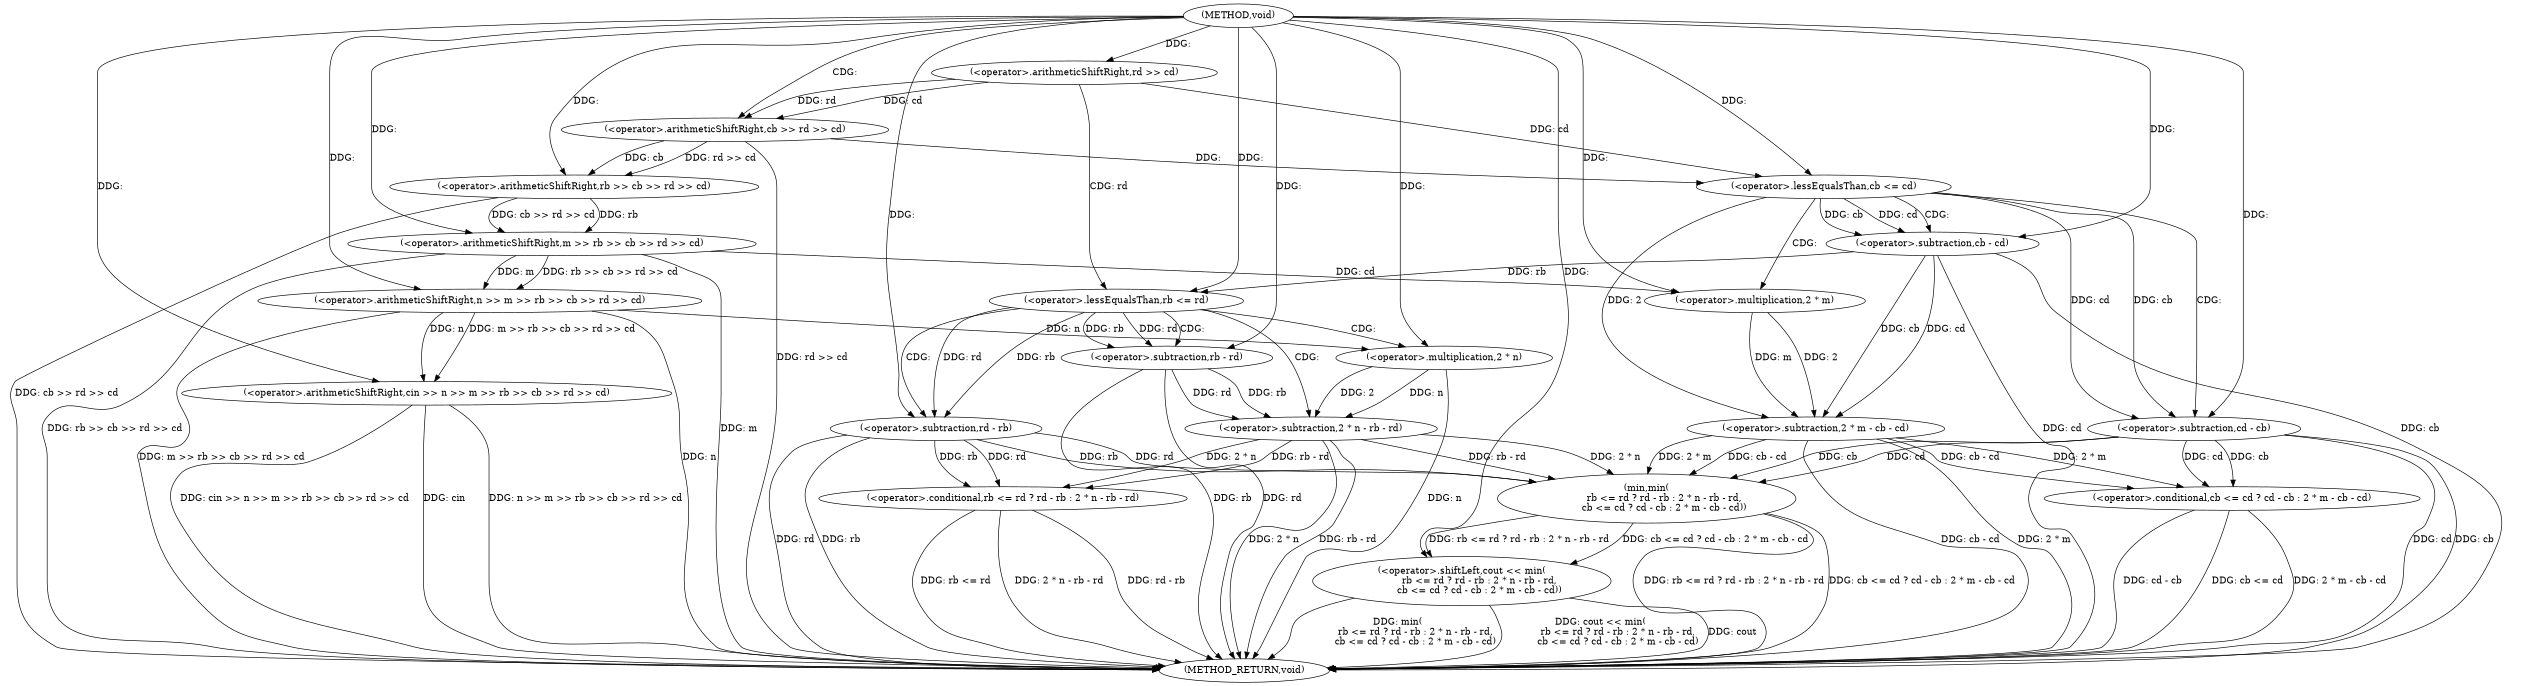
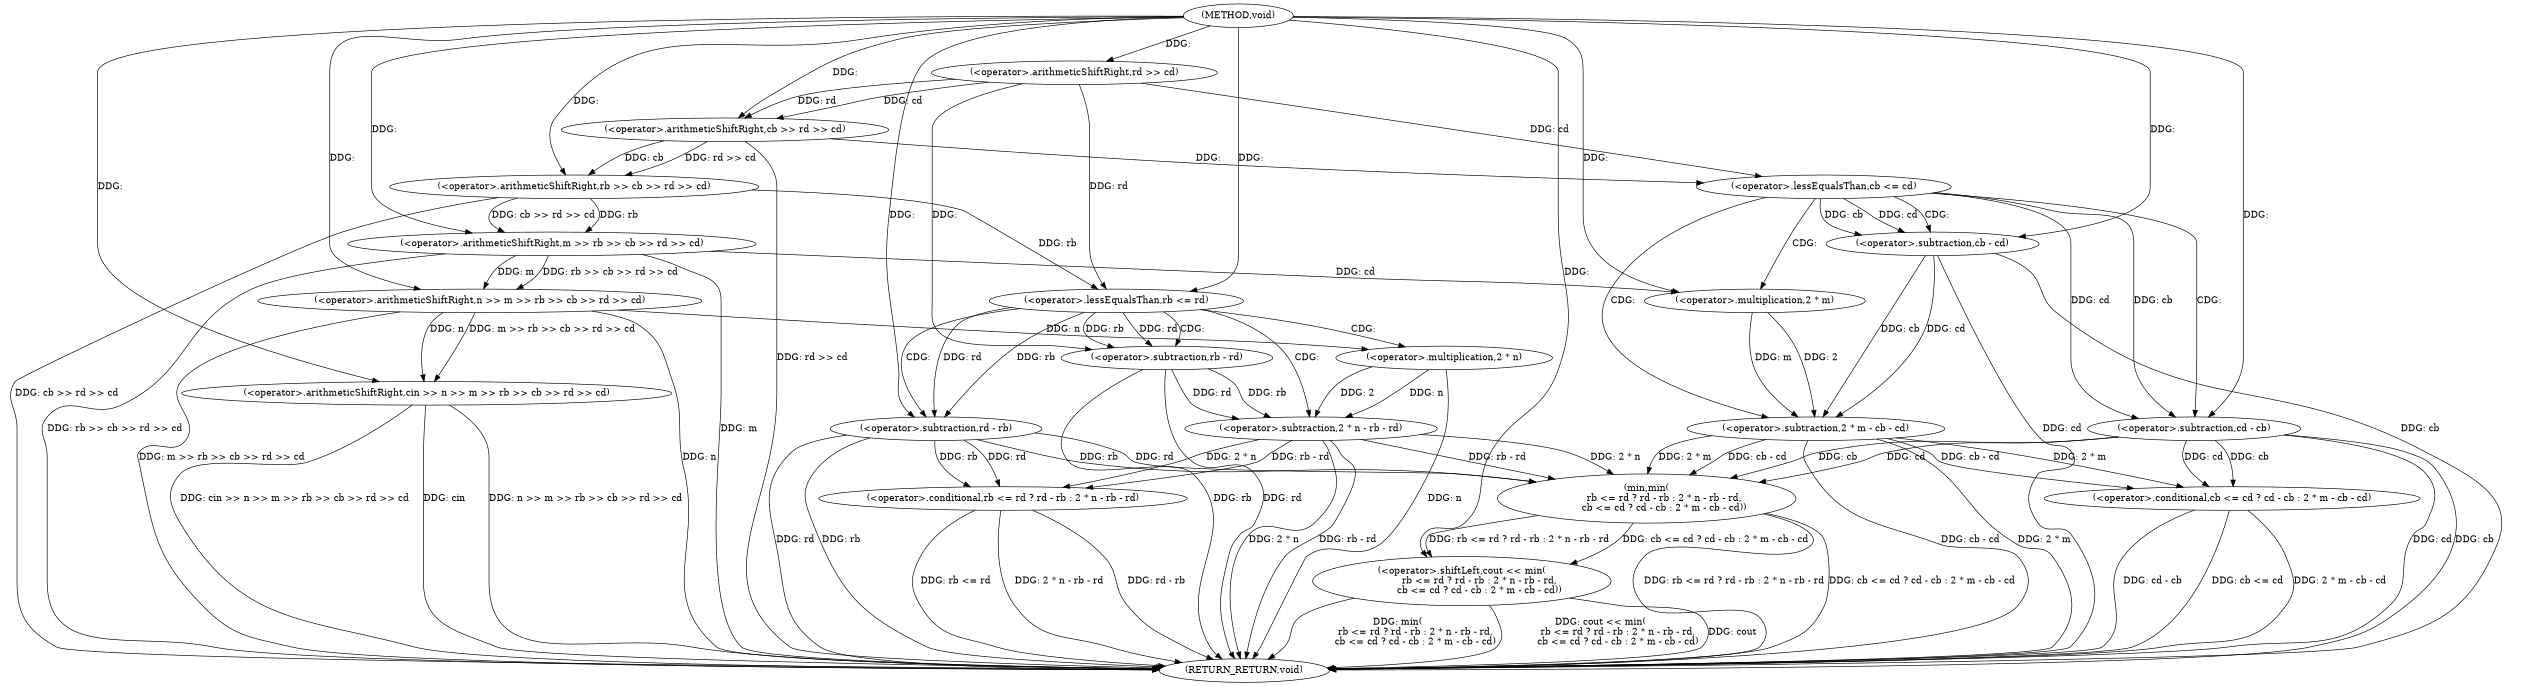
edge "(METHOD,void)" -> "(<operator>.lessEqualsThan,cb <= cd)": removed, label "DDG:"
edge "(METHOD,void)" -> "(<operator>.arithmeticShiftRight,cb >> rd >> cd)": label "CDG: " -> "DDG: "
edge "(METHOD,void)" -> "(<operator>.multiplication,2 * n)": removed, label "DDG:"
edge "(<operator>.arithmeticShiftRight,rd >> cd)" -> "(<operator>.lessEqualsThan,rb <= rd)": label "CDG: rd" -> "DDG: rd"
edge "(METHOD,void)" -> "(<operator>.subtraction,rb - rd)": now "(<operator>.arithmeticShiftRight,rd >> cd)" -> "(<operator>.subtraction,rb - rd)"
edge "(<operator>.subtraction,cb - cd)" -> "(<operator>.lessEqualsThan,rb <= rd)": now "(<operator>.arithmeticShiftRight,rb >> cb >> rd >> cd)" -> "(<operator>.lessEqualsThan,rb <= rd)"
edge "(<operator>.lessEqualsThan,cb <= cd)" -> "(<operator>.subtraction,2 * m - cb - cd)": label "DDG: 2" -> "CDG: "
node "(METHOD_RETURN,void)": label "(METHOD_RETURN,void)" -> "(RETURN_RETURN,void)"
